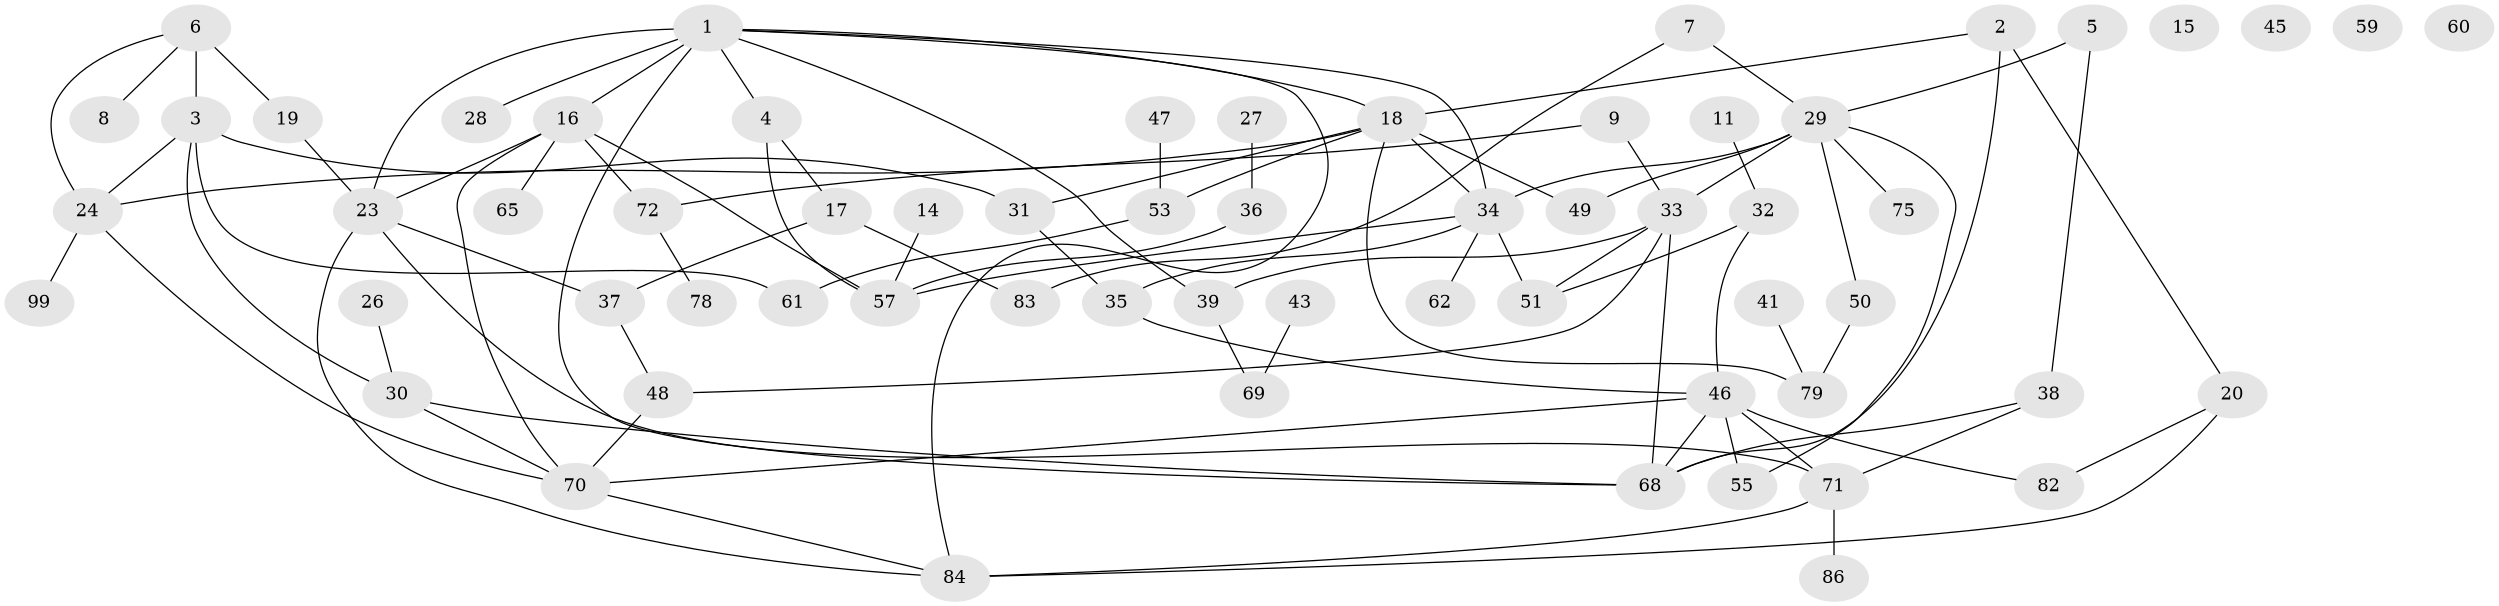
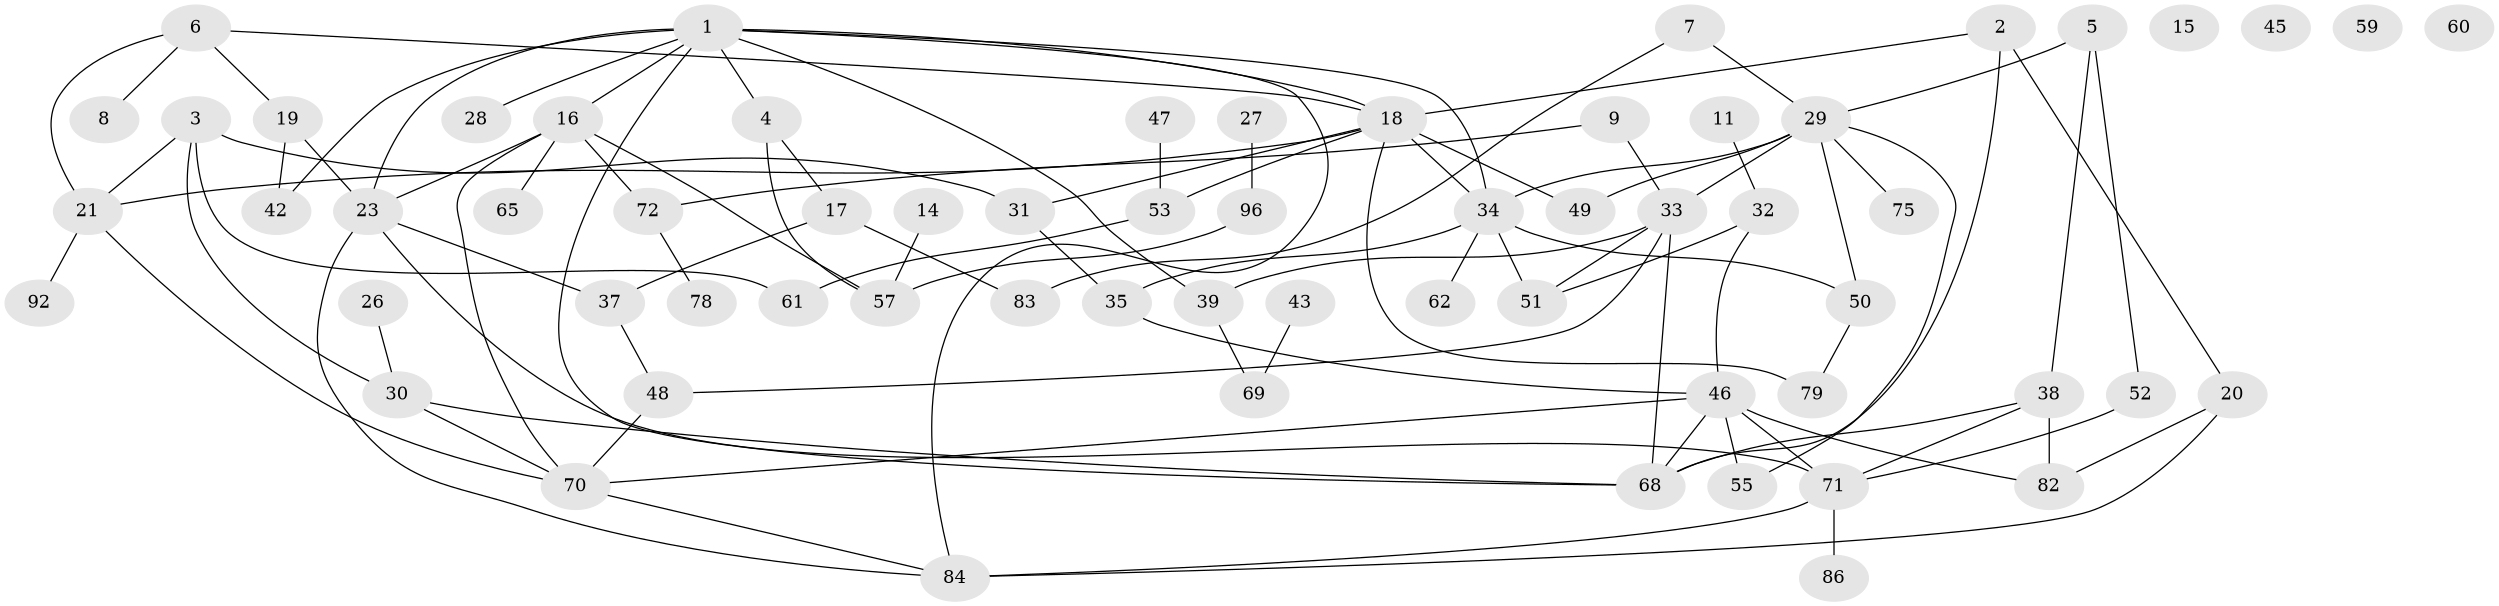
edge "6" -- "3": now "6" -- "18"
node "24": label "24" -> "21"
node "42": added
node "36": label "36" -> "96"
edge "34" -- "57": now "34" -- "50"
node "99": label "99" -> "92"
node "41": removed
node "52": added
edge "38" -- "82": added
